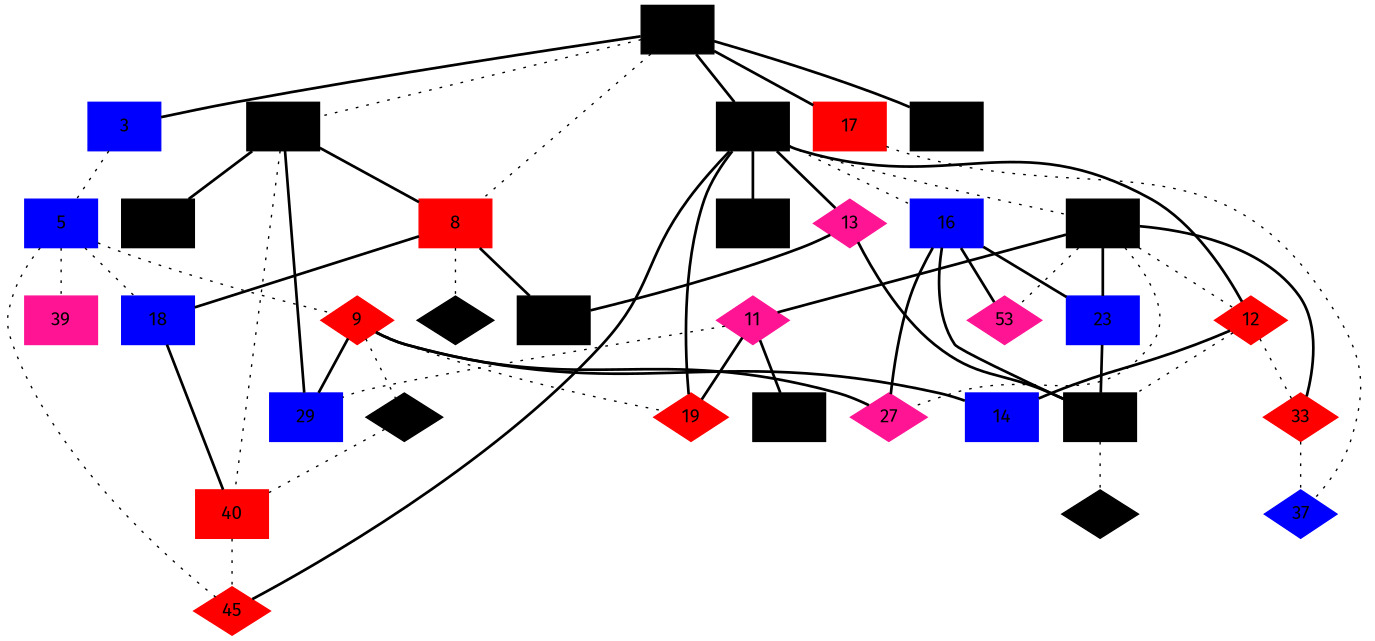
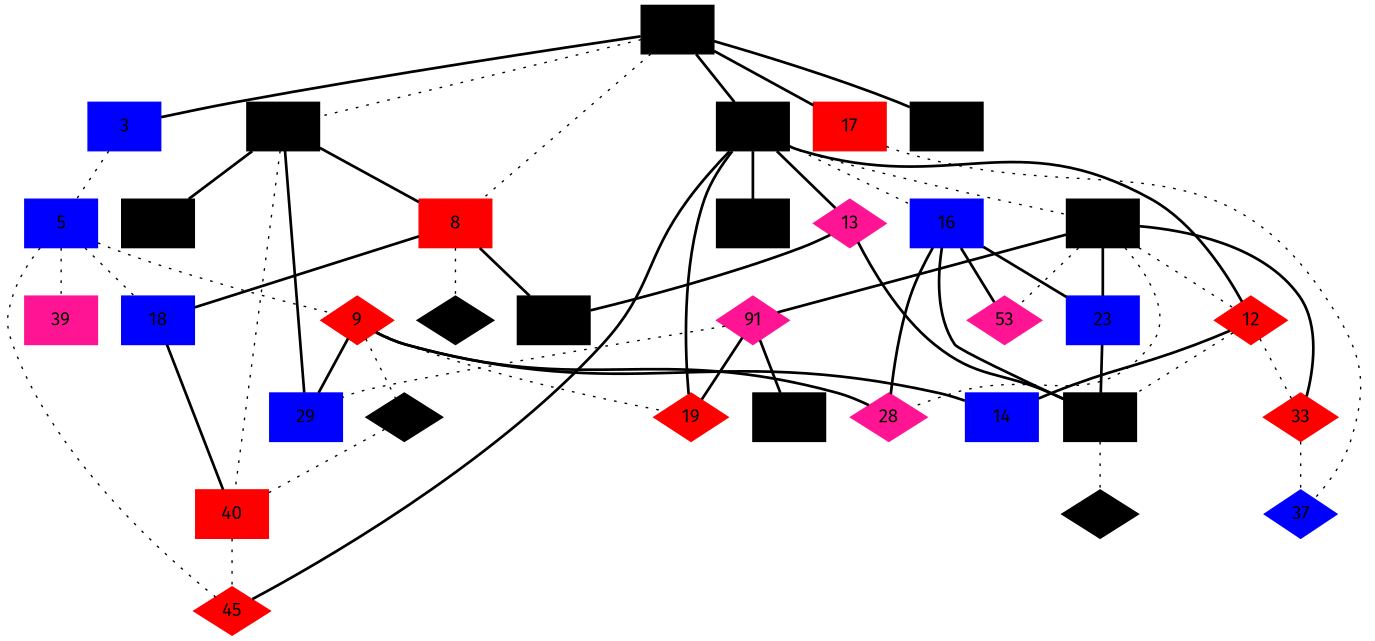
node "11": label "11" -> "91"
node "27": label "27" -> "28"
